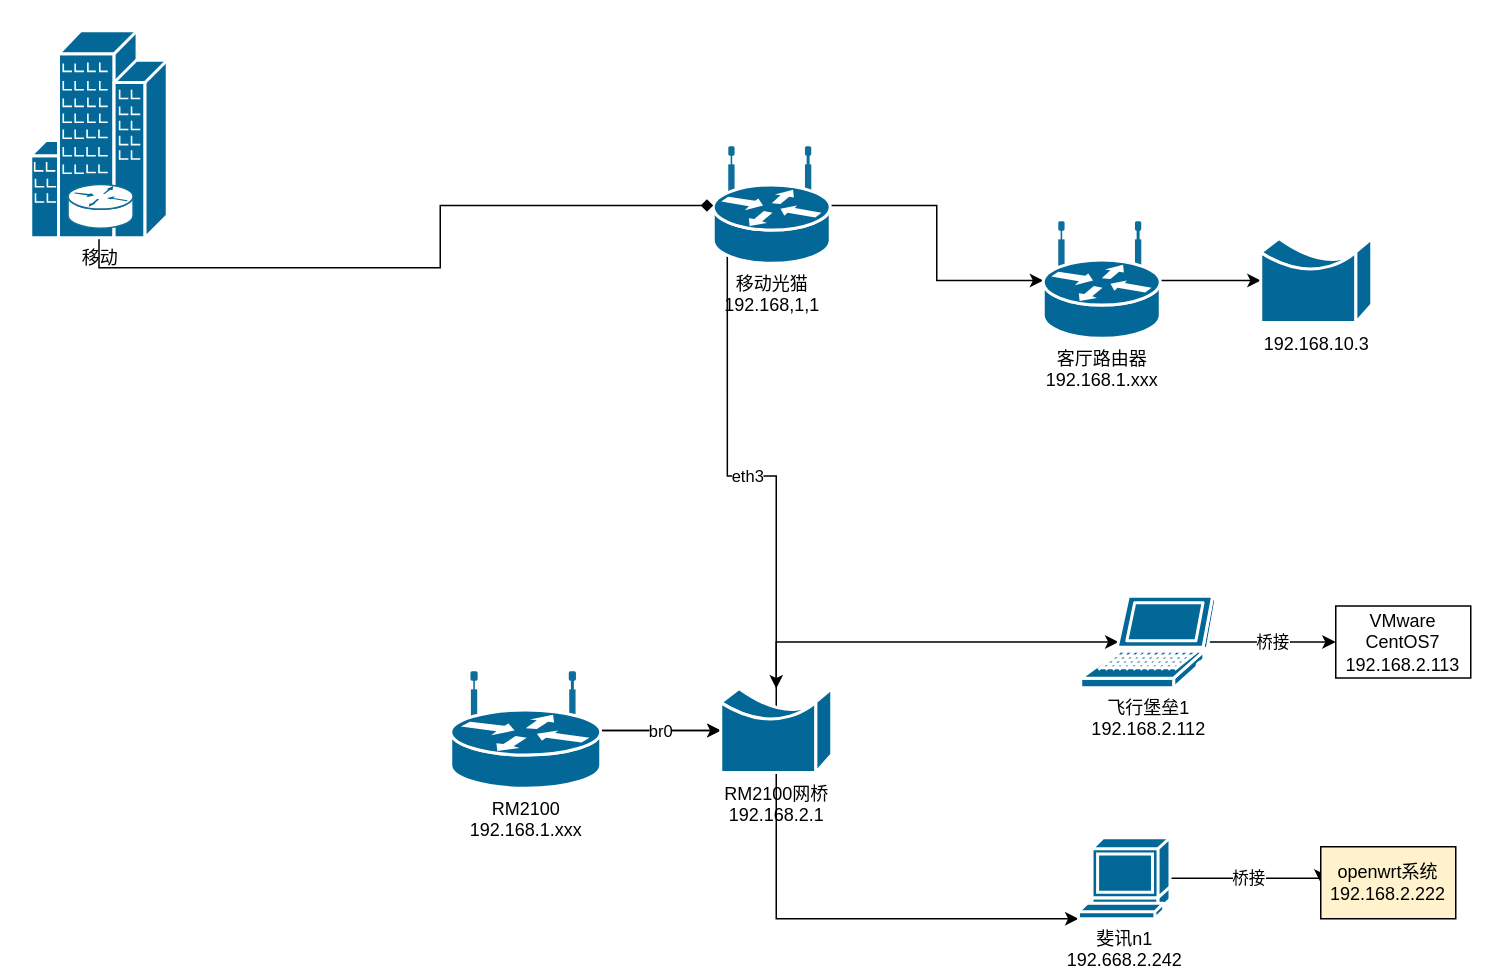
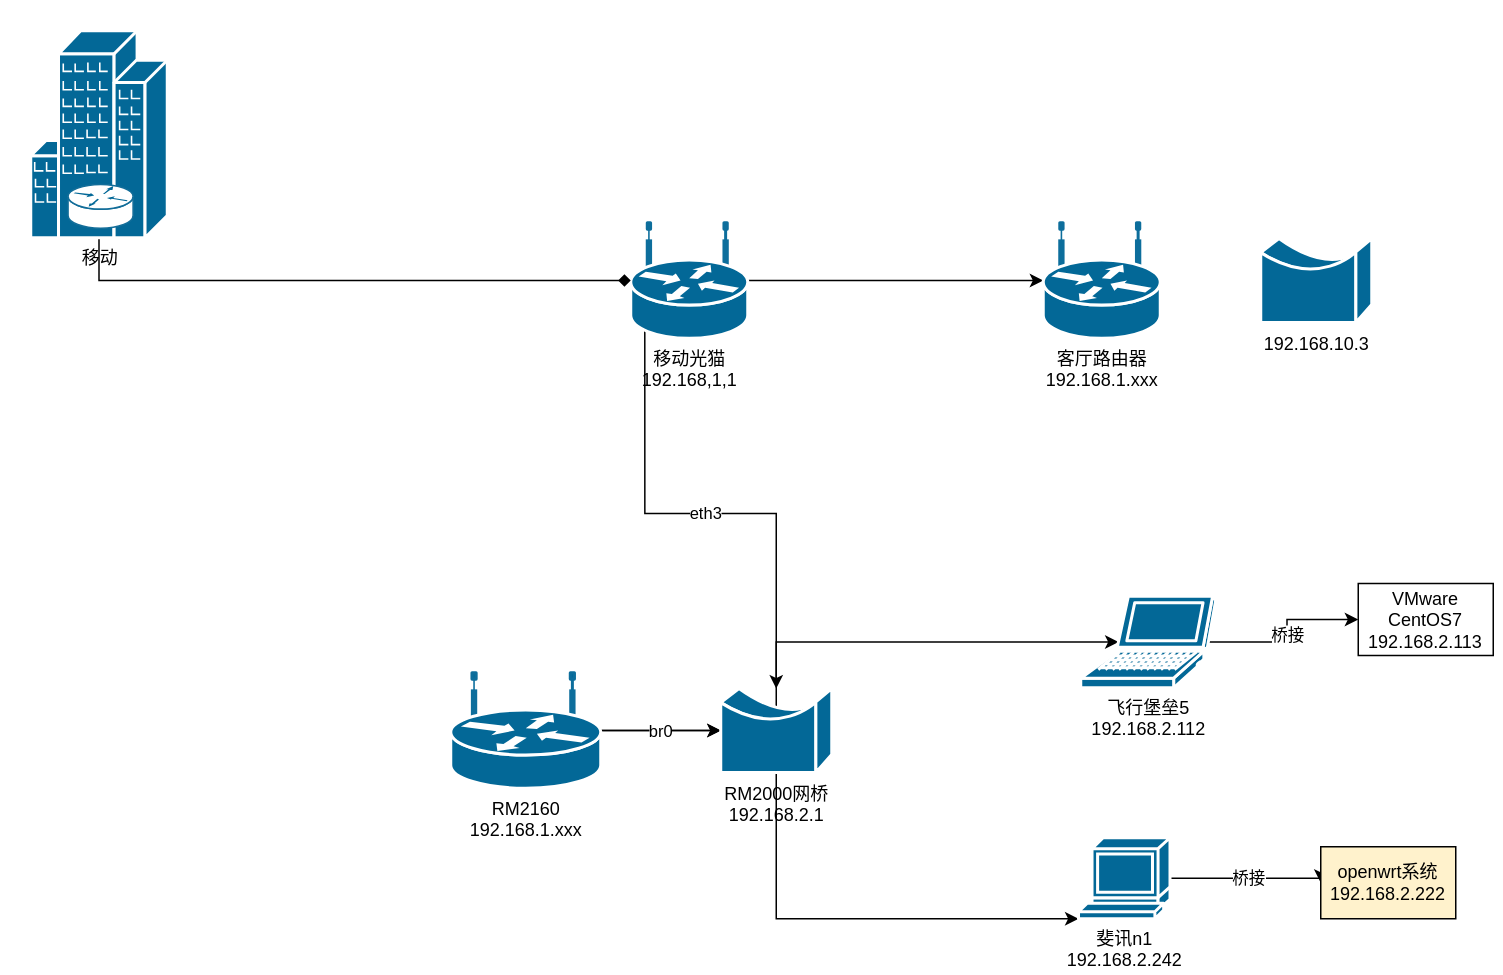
node "移动光猫 192.168,1,1": moved (772, 206) -> (689, 281)
edge "客厅路由器 192.168.1.xxx" -> "192.168.10.3": removed
node "VMware CentOS7 192.168.2.113": moved (1403, 642) -> (1426, 620)
node "飞行堡垒1 192.168.2.112": label "飞行堡垒1 192.168.2.112" -> "飞行堡垒5 192.168.2.112"
node "RM2100网桥 192.168.2.1": label "RM2100网桥 192.168.2.1" -> "RM2000网桥 192.168.2.1"
node "RM2100 192.168.1.xxx": label "RM2100 192.168.1.xxx" -> "RM2160 192.168.1.xxx"
node "斐讯n1 192.668.2.242": label "斐讯n1 192.668.2.242" -> "斐讯n1 192.168.2.242"
